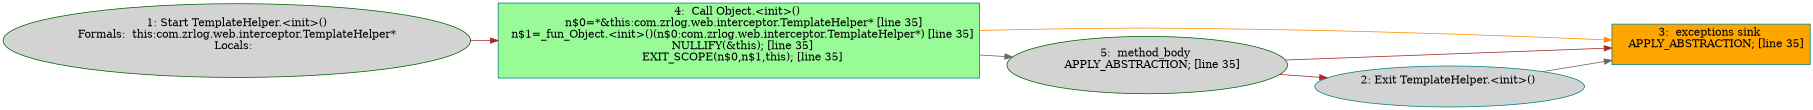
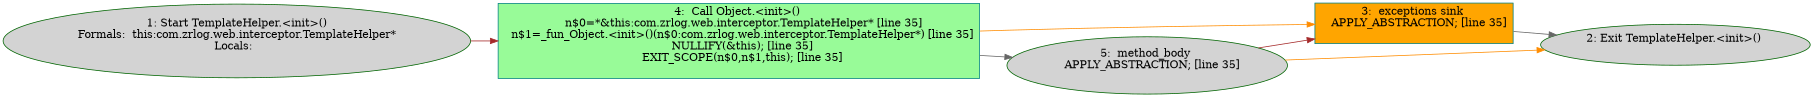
edge "2: Exit TemplateHelper.<init>()" -> "3:  exceptions sink APPLY_ABSTRACTION; [line 35]": reversed
edge "5:  method_body APPLY_ABSTRACTION; [line 35]" -> "2: Exit TemplateHelper.<init>()": color brown -> darkorange
node "2: Exit TemplateHelper.<init>()": color teal -> darkgreen
